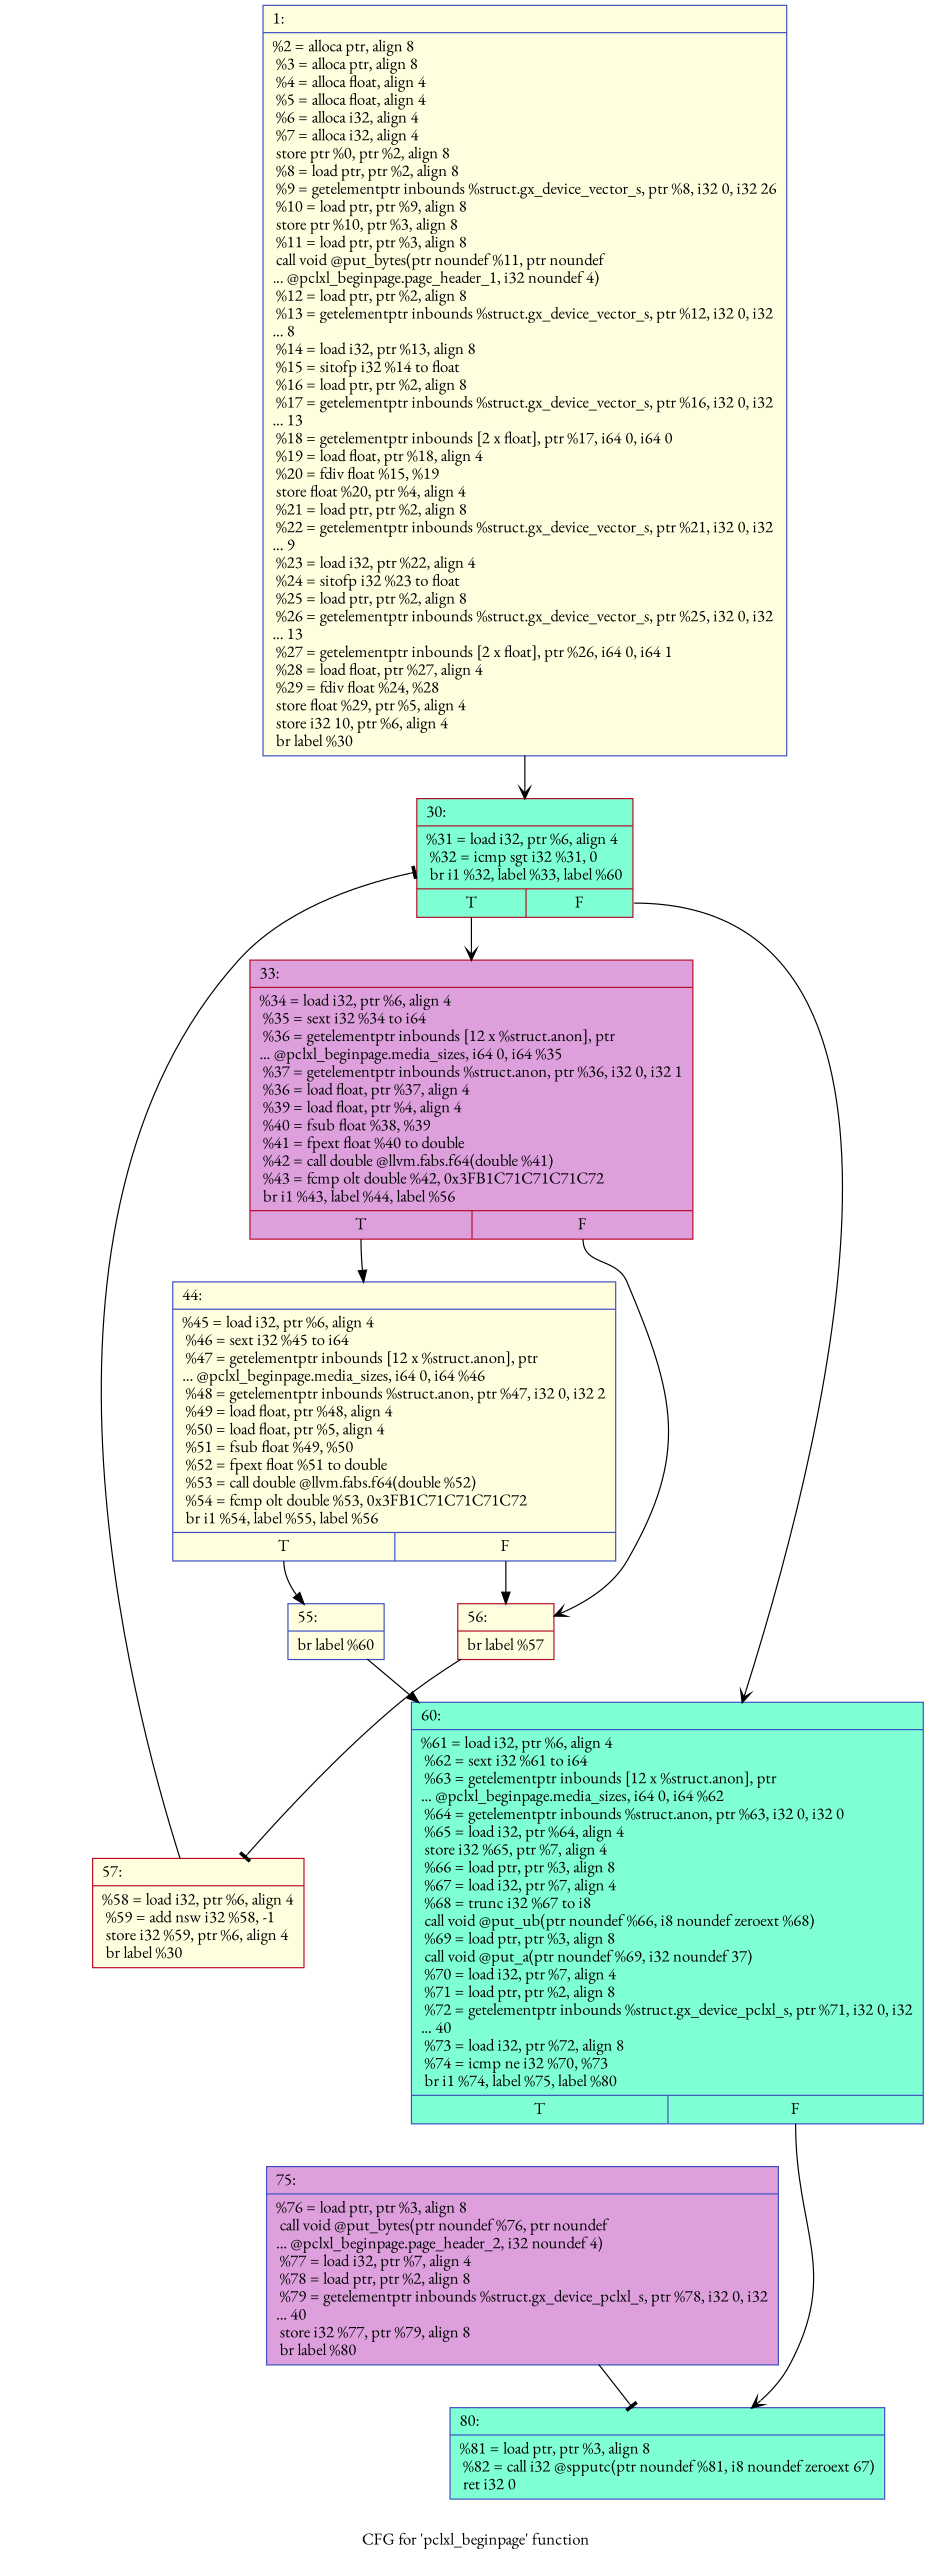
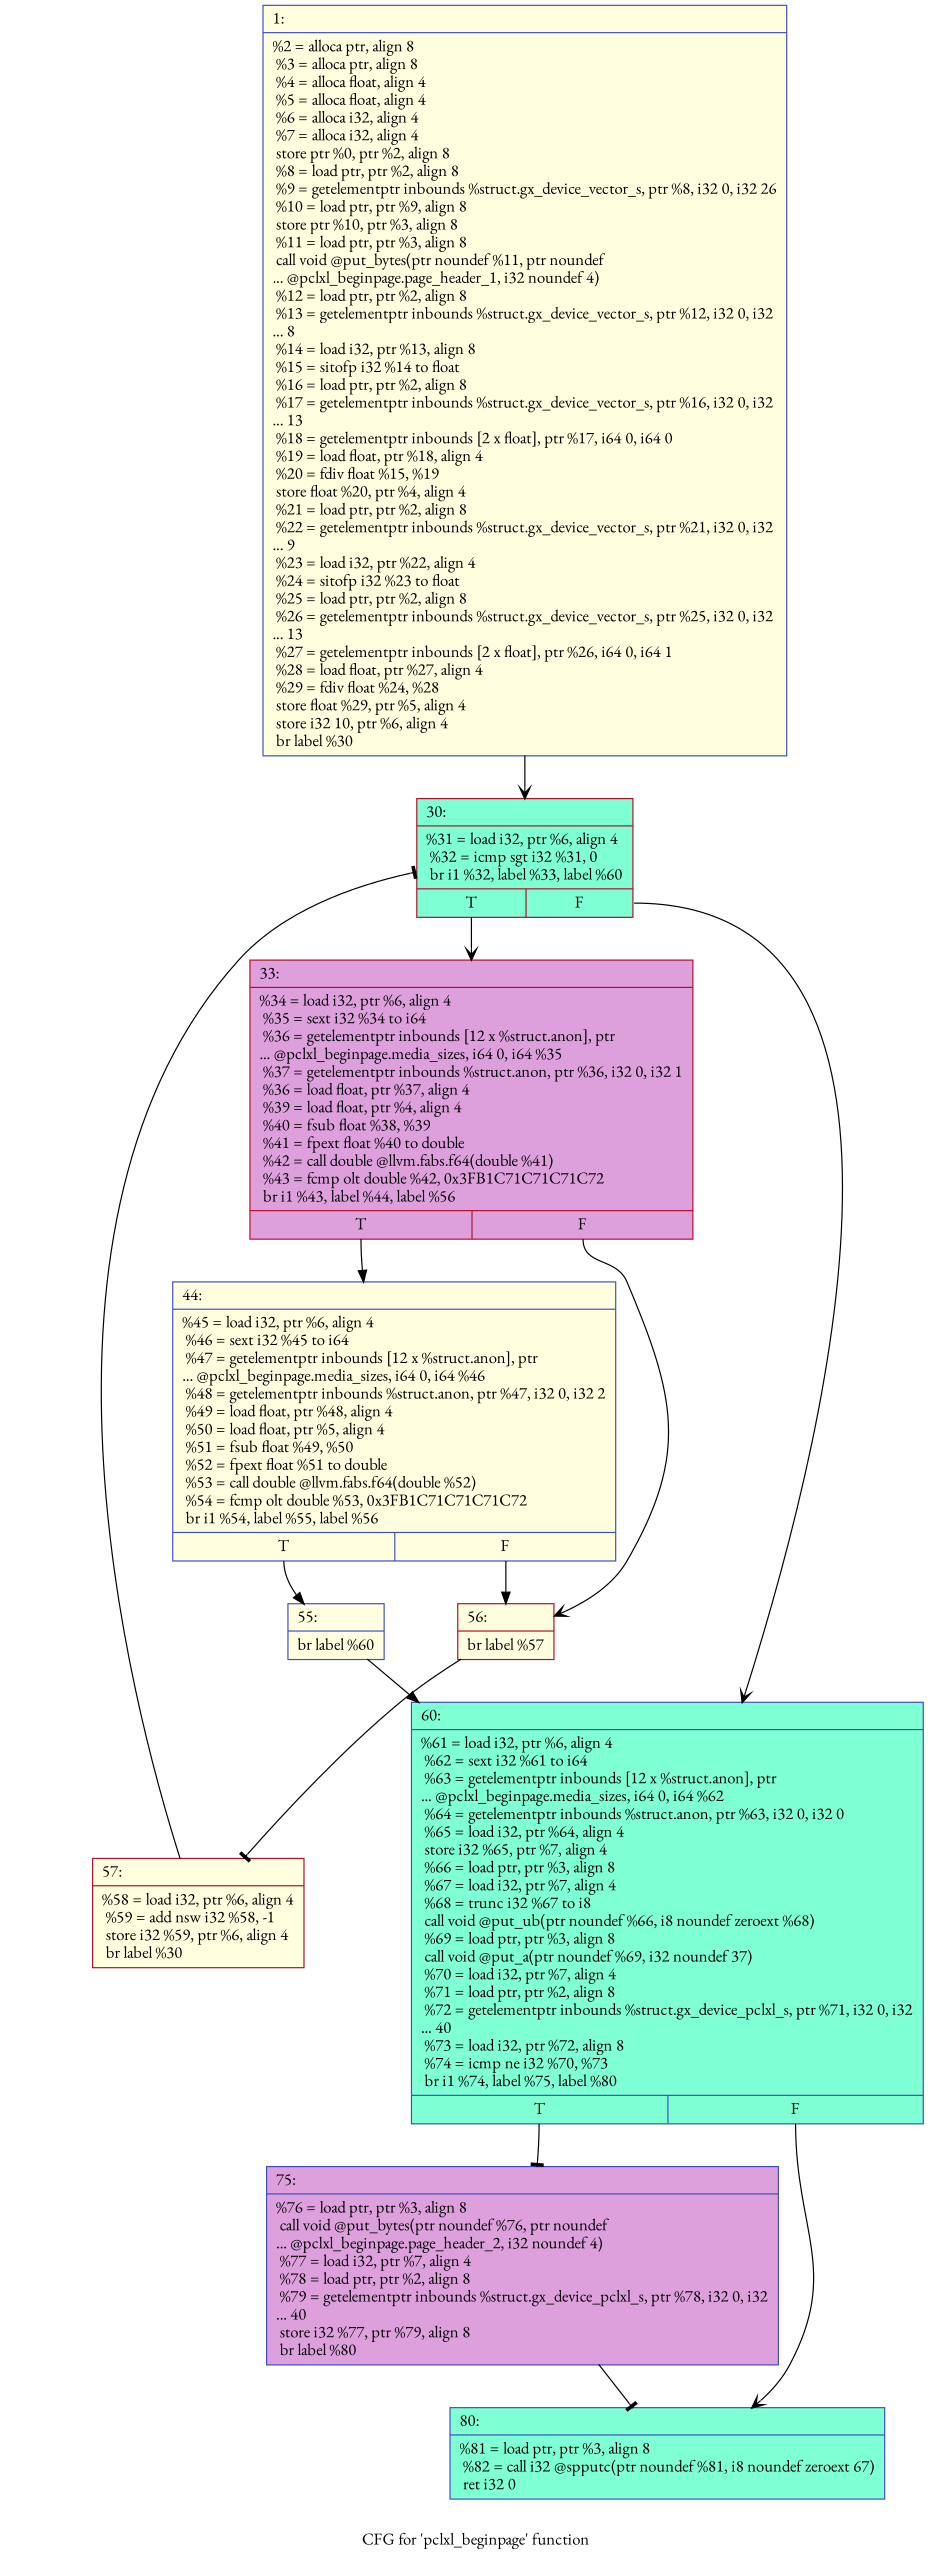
edge "60:" -> "75:": added
